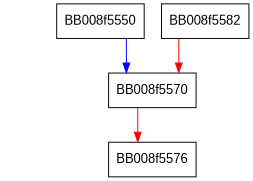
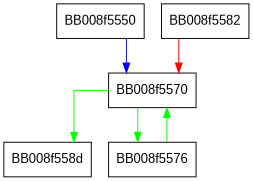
edge "BB008f5570" -> "BB008f5576": color red -> green
edge "BB008f5576" -> "BB008f5570": added
node "BB008f558d": added
